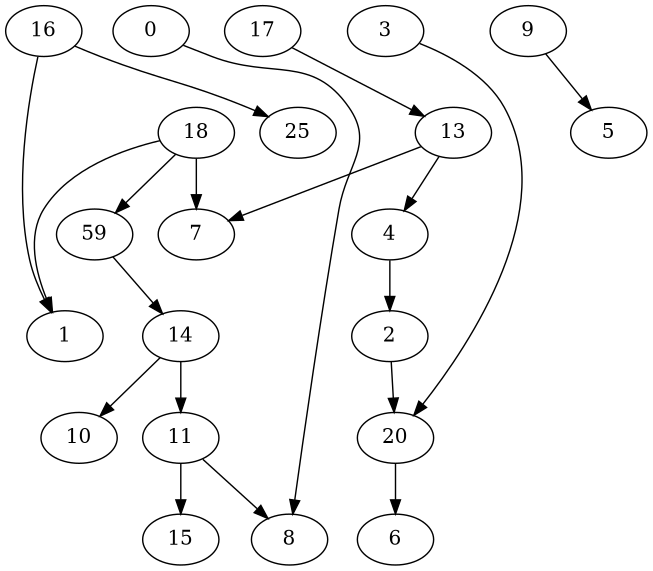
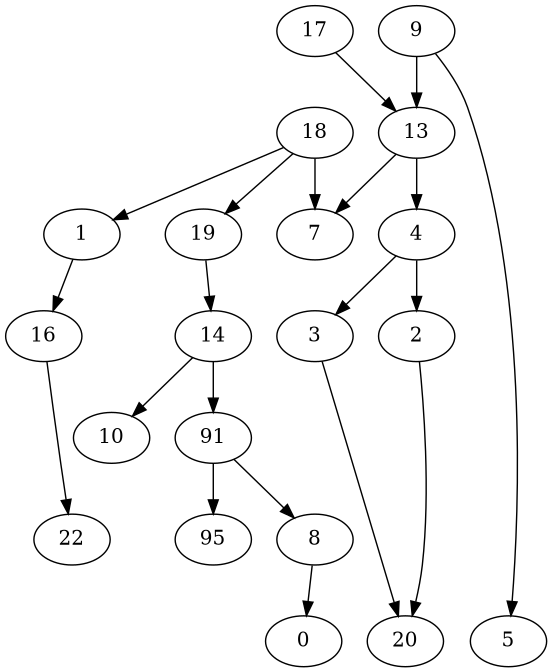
edge "9" -> "13": added
node "25": label "25" -> "22"
edge "16" -> "1": reversed
edge "0" -> "8": reversed
node "59": label "59" -> "19"
edge "4" -> "3": added
node "11": label "11" -> "91"
node "15": label "15" -> "95"
node "6": removed
